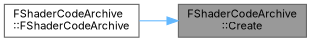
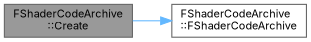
edge "FShaderCodeArchive ::FShaderCodeArchive" -> "FShaderCodeArchive ::Create": reversed
